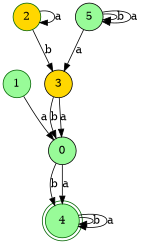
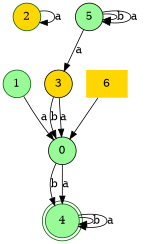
edge "2" -> "3": removed, label "b"
node "6": added
